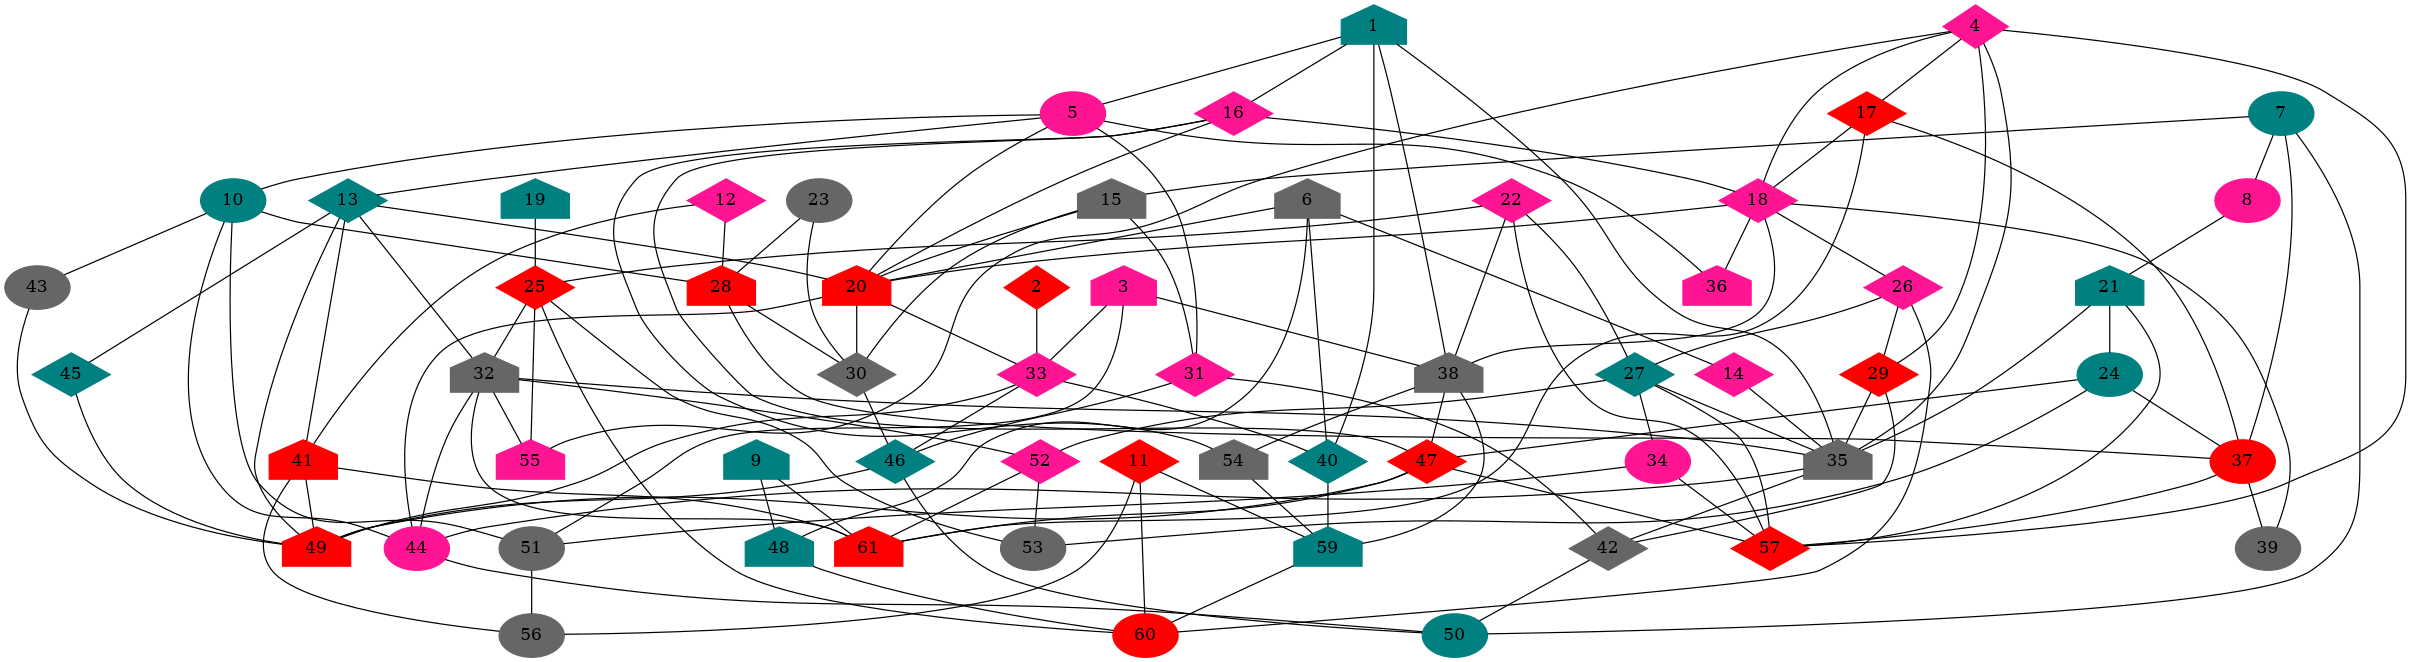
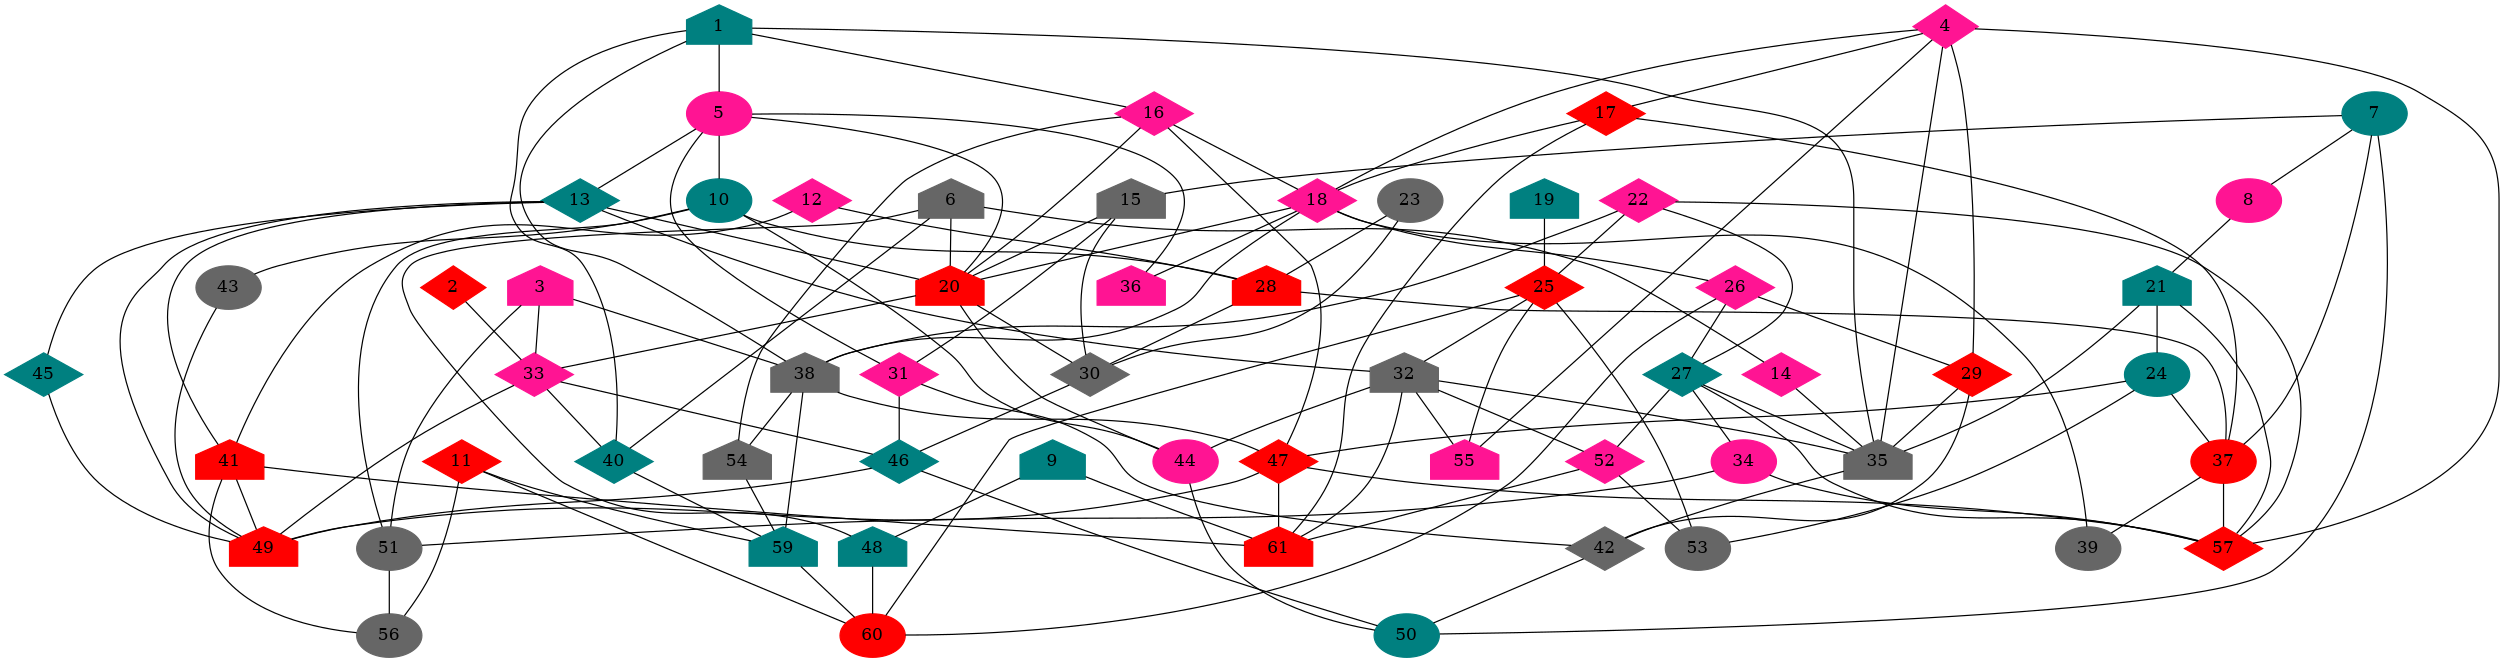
edge "35" -- "44": removed
